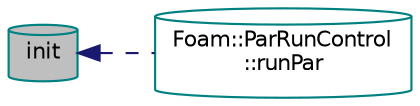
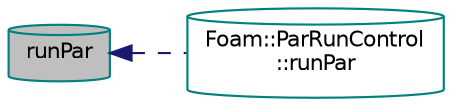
node "init": label "init" -> "runPar"
